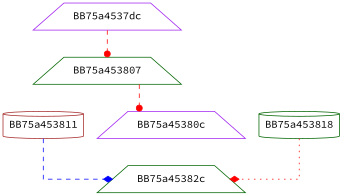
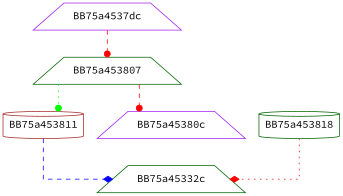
edge "BB75a453807" -> "BB75a453811": added
node "BB75a45382c": label "BB75a45382c" -> "BB75a45332c"
